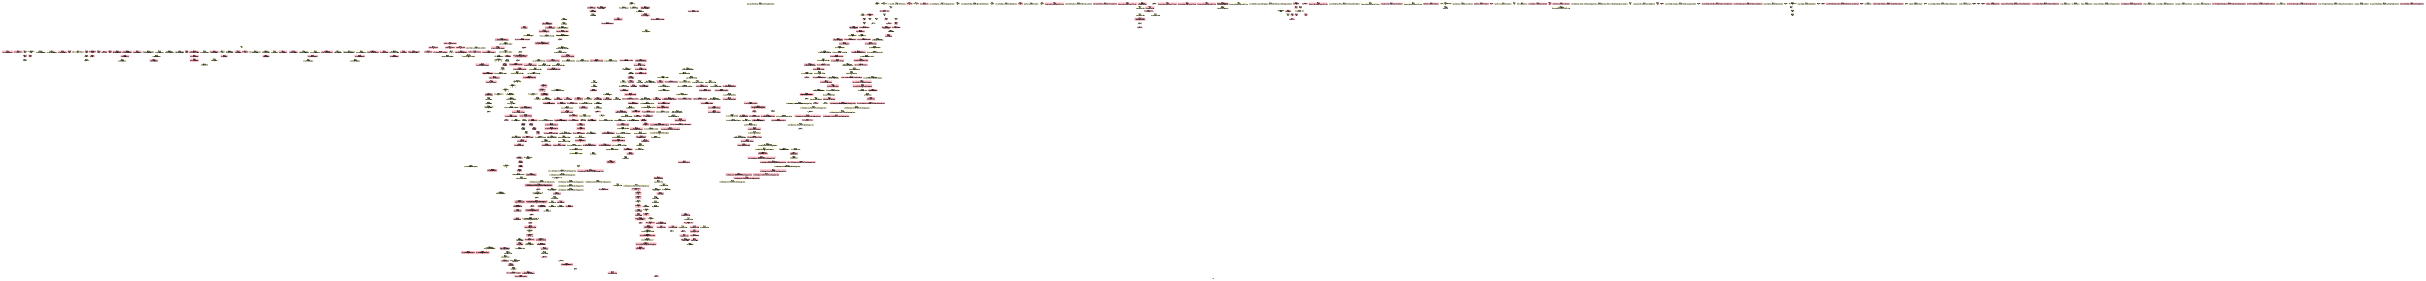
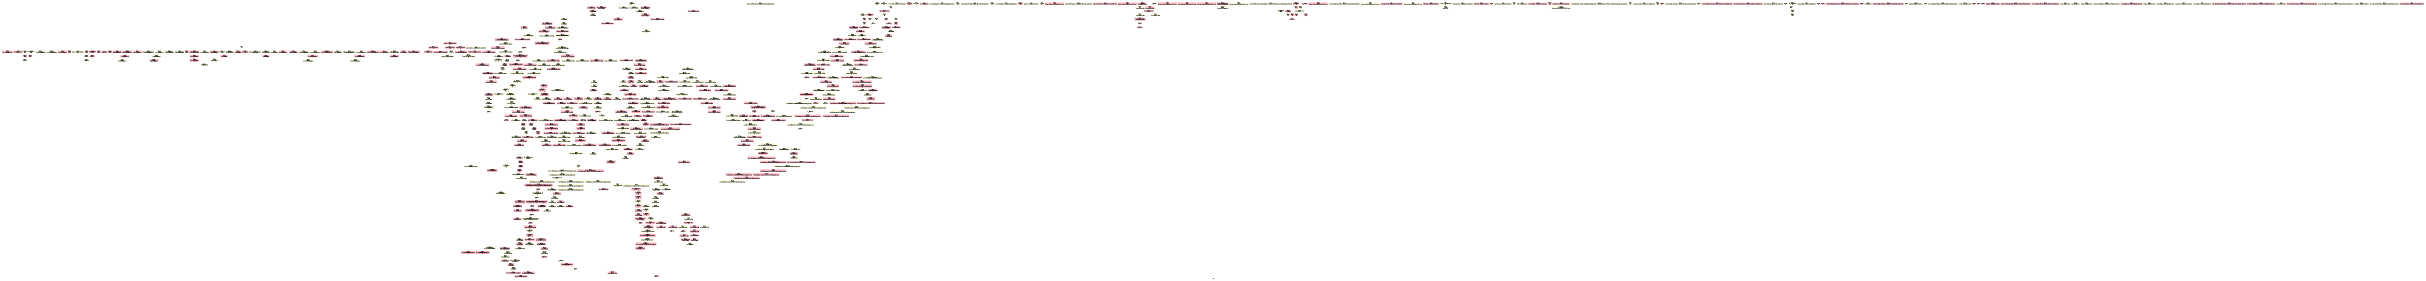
node "NodeID: 374": removed
node "NodeID: 450": removed
